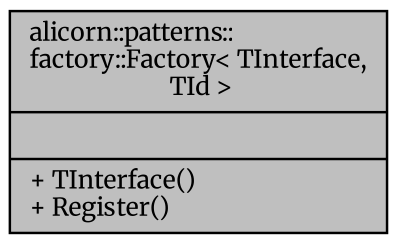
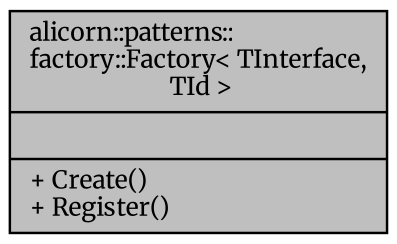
node "alicorn::patterns::": text "+ TInterface()" -> "+ Create()"
